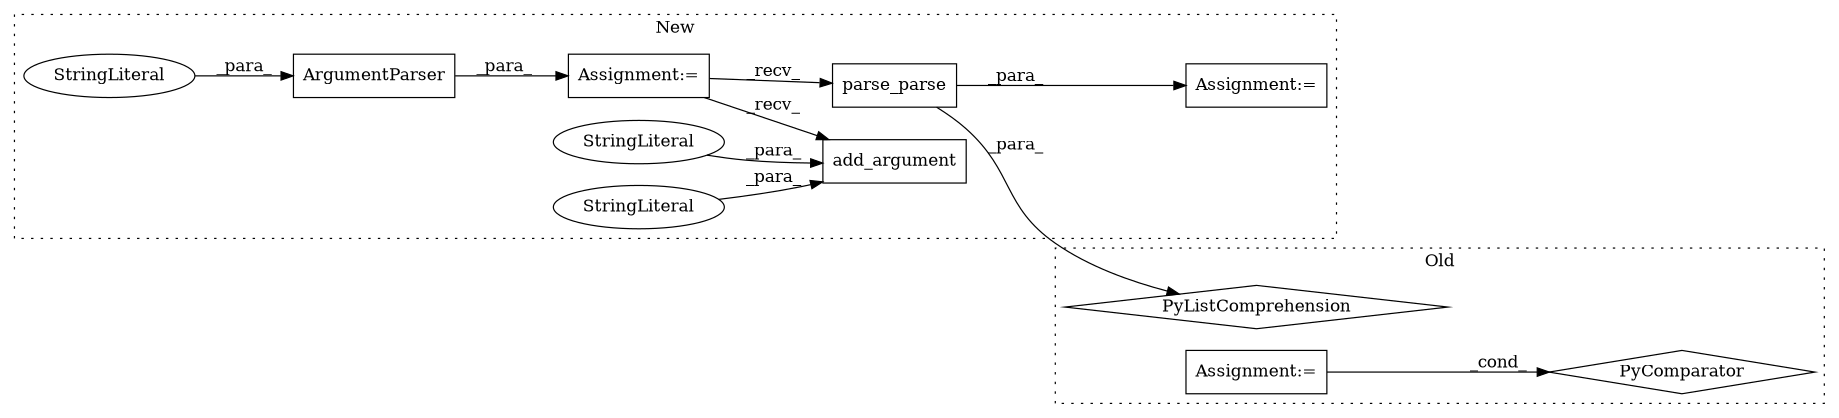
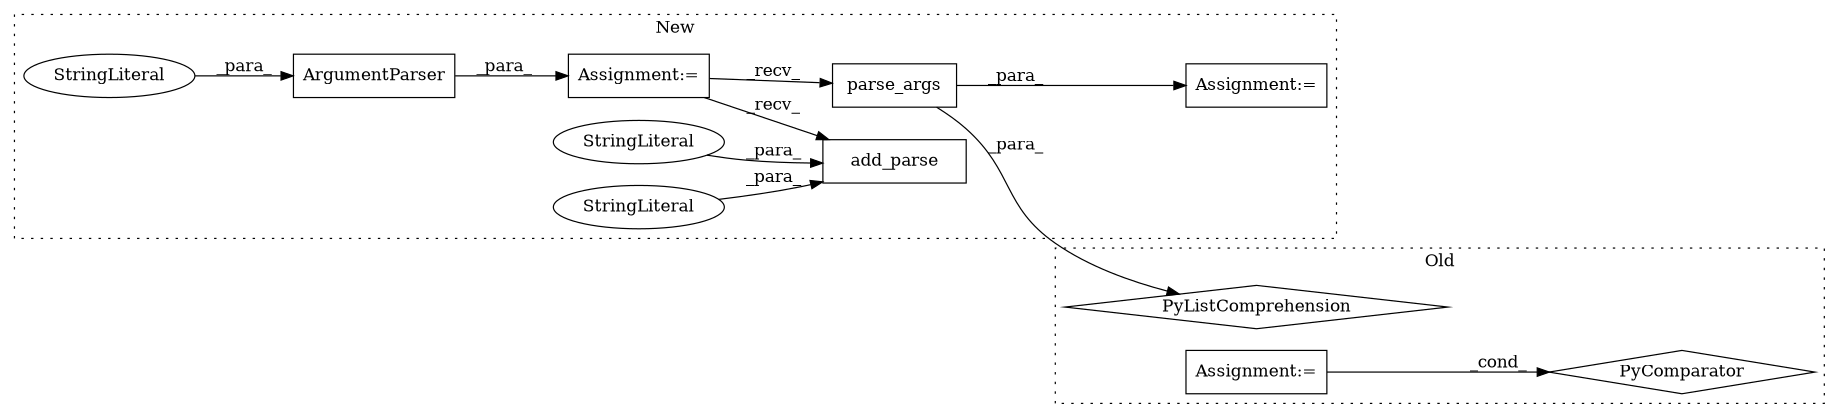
node "parse_parse": label "parse_parse" -> "parse_args"
node "add_argument": label "add_argument" -> "add_parse"
